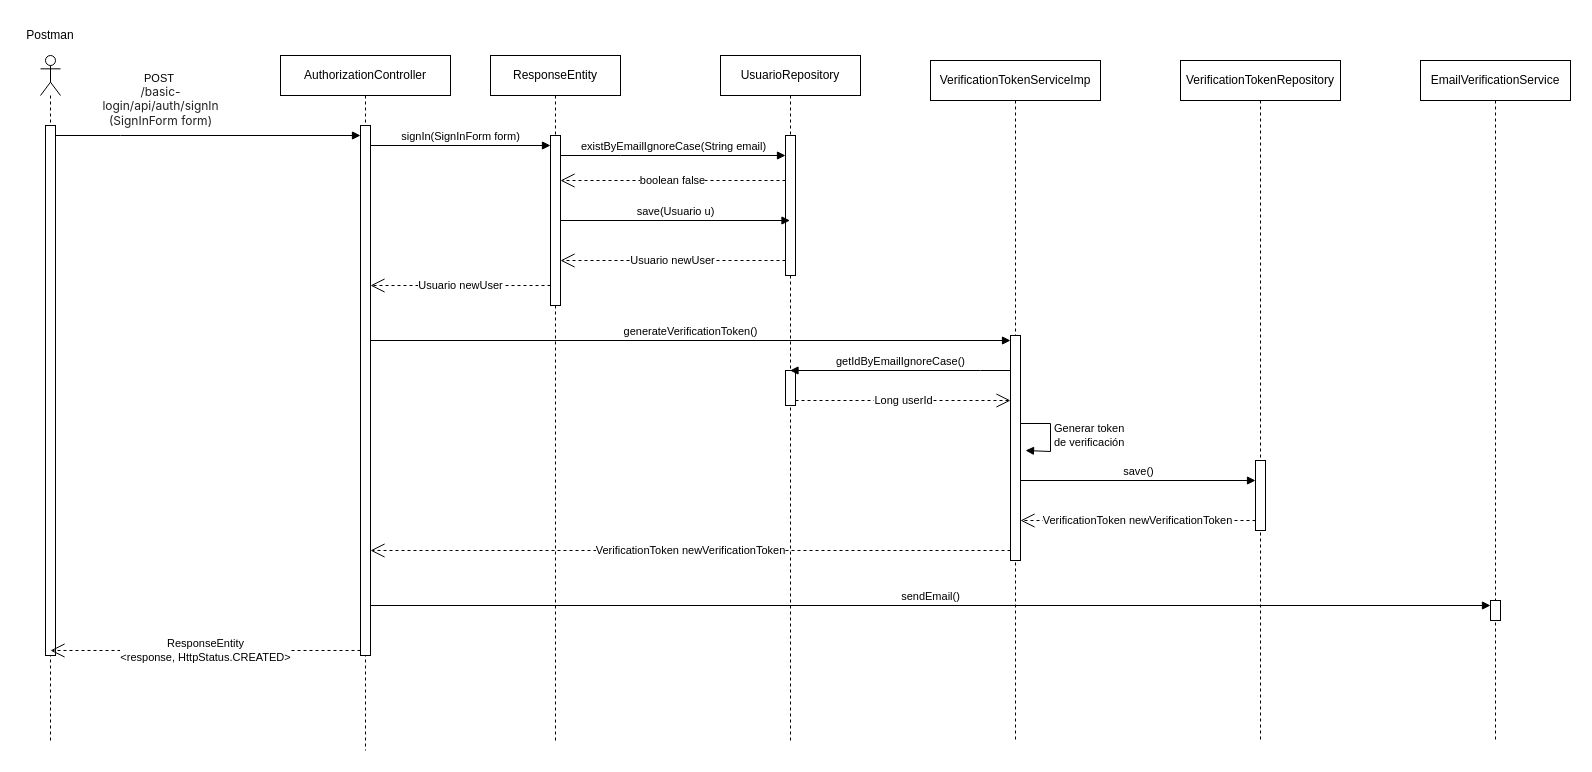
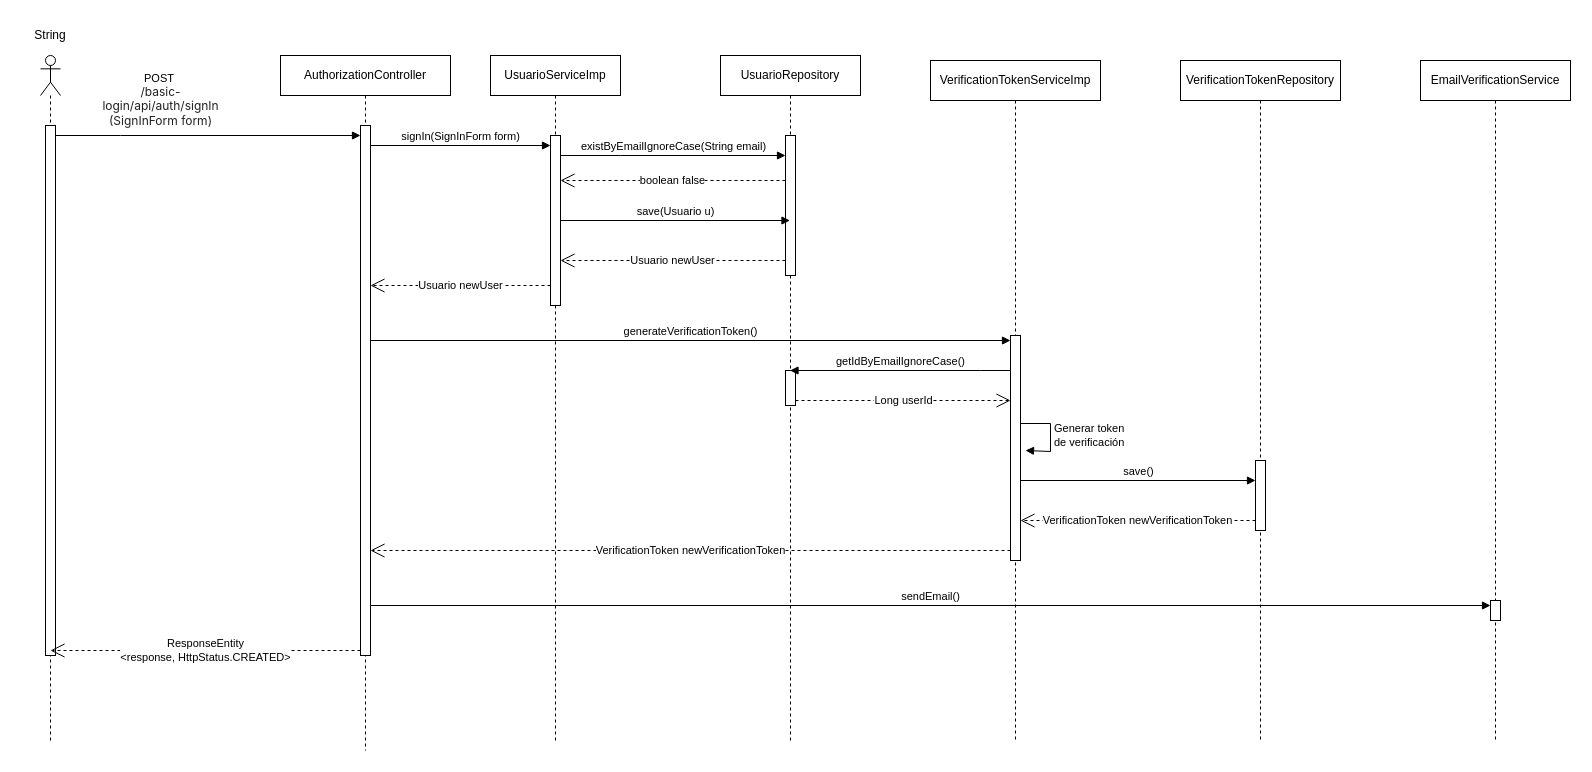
node "Postman": label "Postman" -> "String"
node "ResponseEntity": label "ResponseEntity" -> "UsuarioServiceImp"
